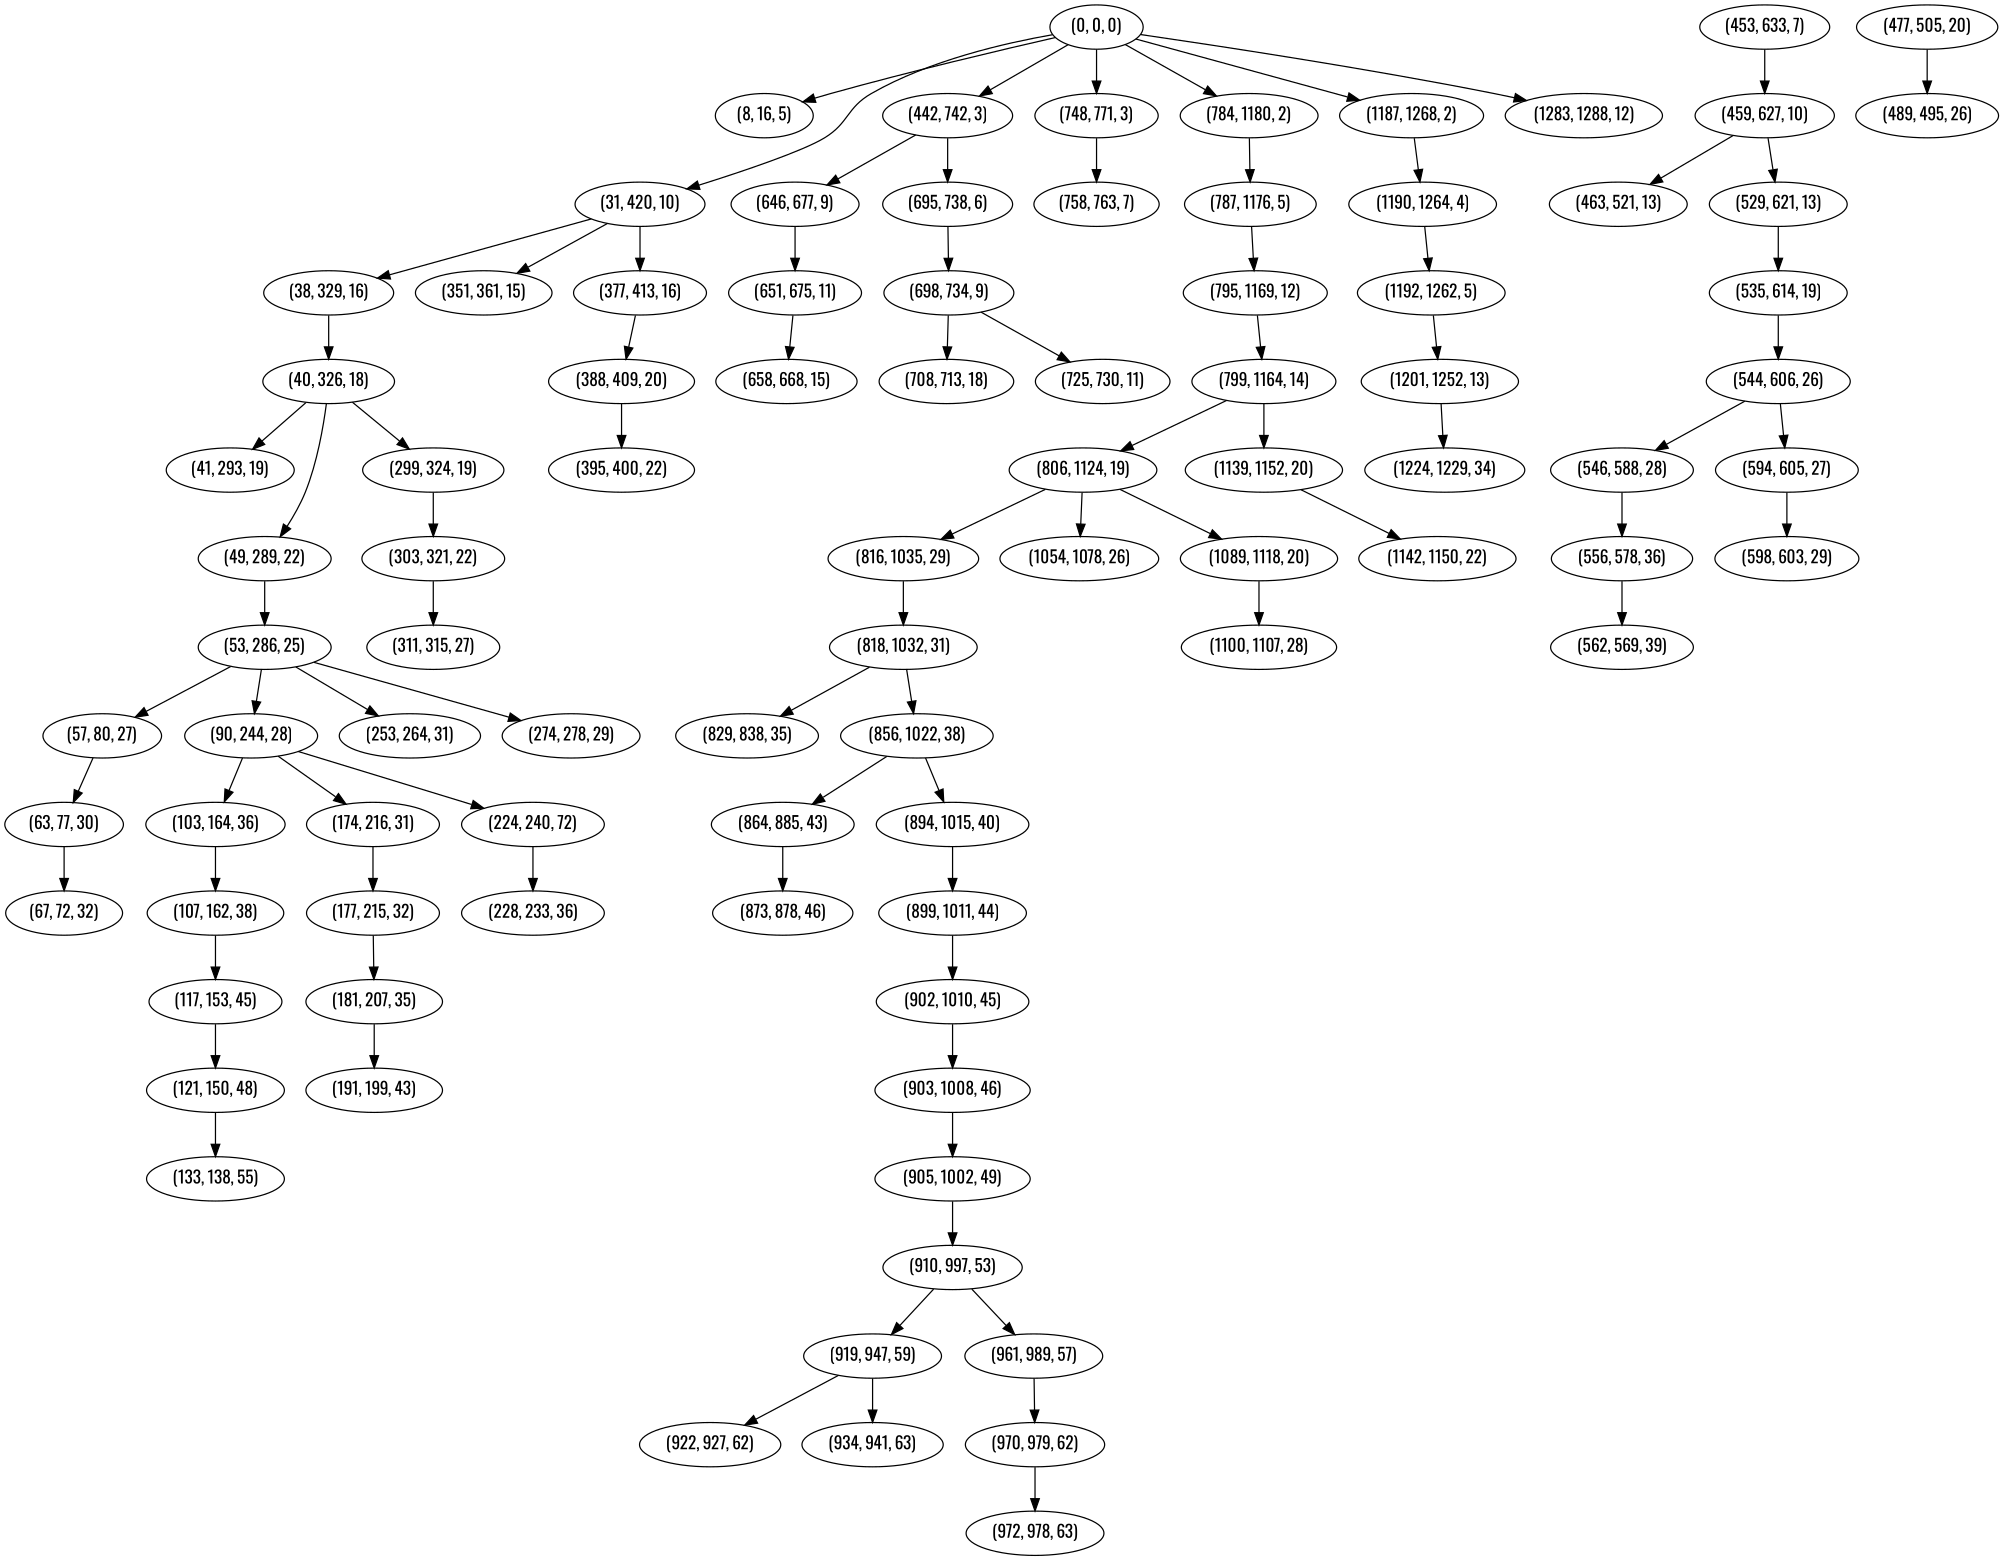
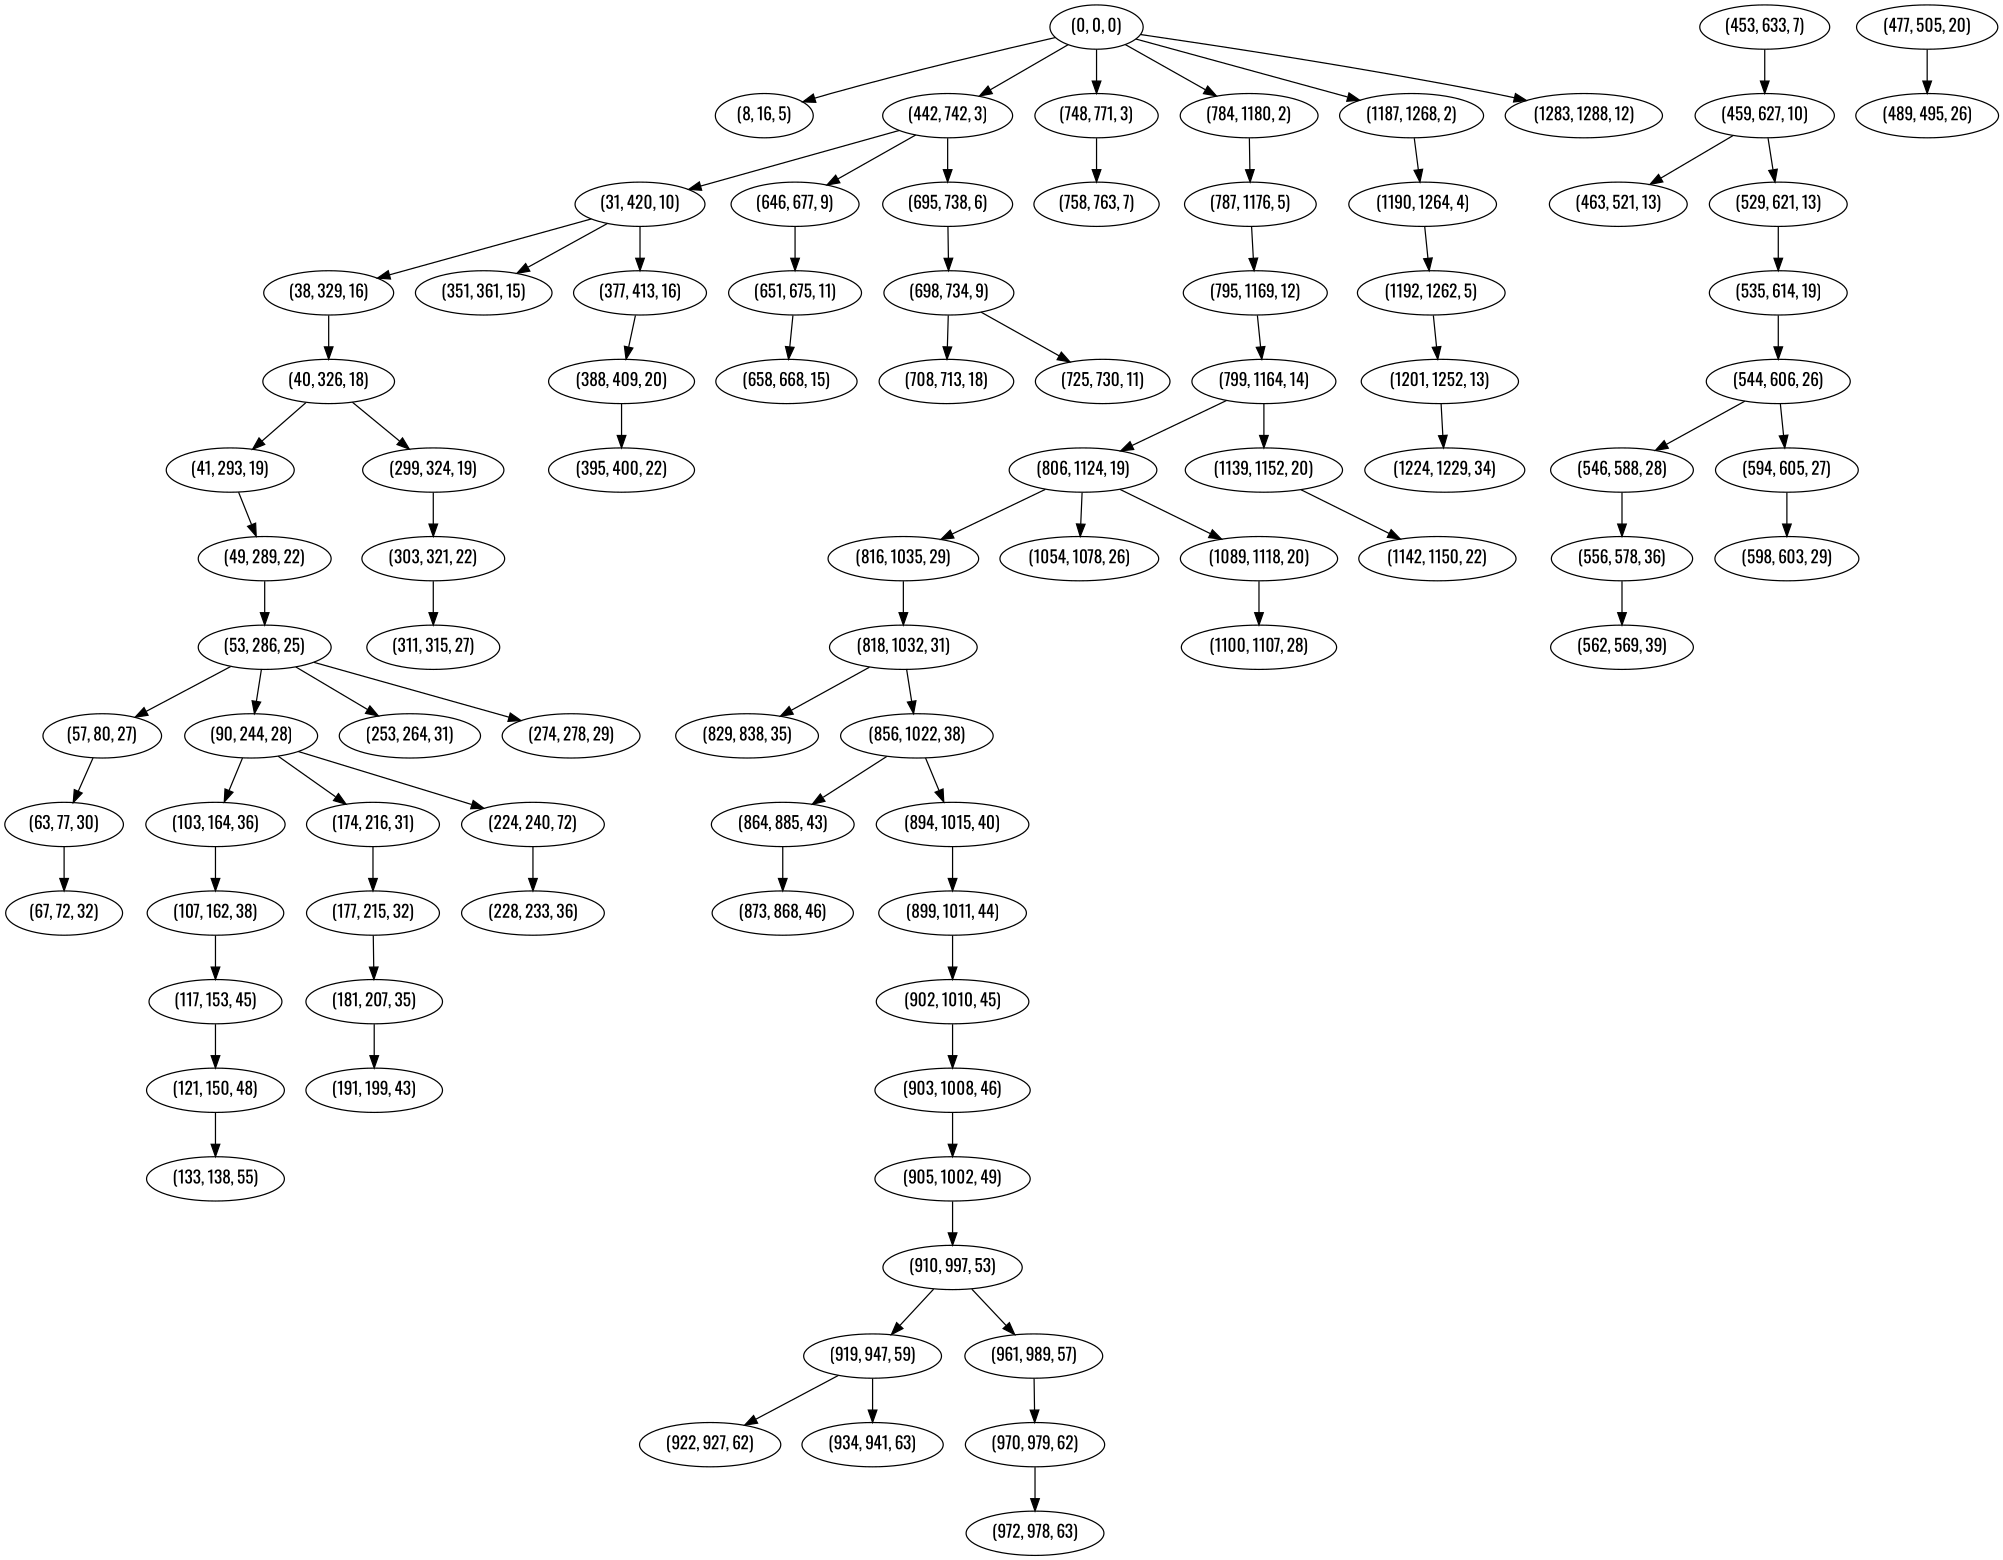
edge "(0, 0, 0)" -> "(31, 420, 10)": now "(442, 742, 3)" -> "(31, 420, 10)"
edge "(40, 326, 18)" -> "(49, 289, 22)": now "(41, 293, 19)" -> "(49, 289, 22)"
node "(873, 878, 46)": label "(873, 878, 46)" -> "(873, 868, 46)"
